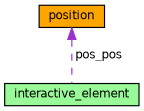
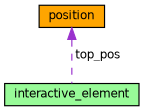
edge "interactive_element" -> "position": label " pos_pos" -> " top_pos"
